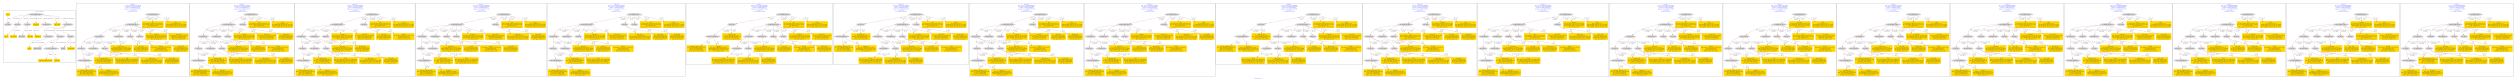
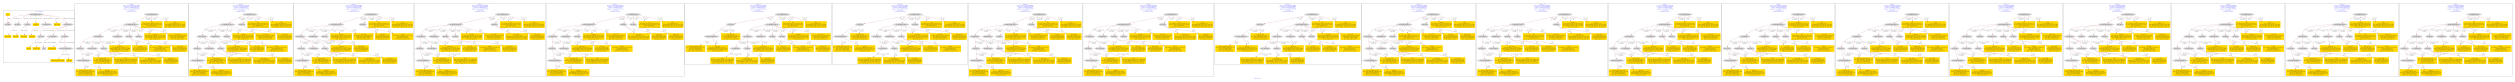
node "Culture": removed
node "Object Name": fillcolor lightgray -> gold
node "Dated": fillcolor gold -> lightgray
node "Attribution_URI": fillcolor lightgray -> gold
node "Medium": fillcolor lightgray -> gold
